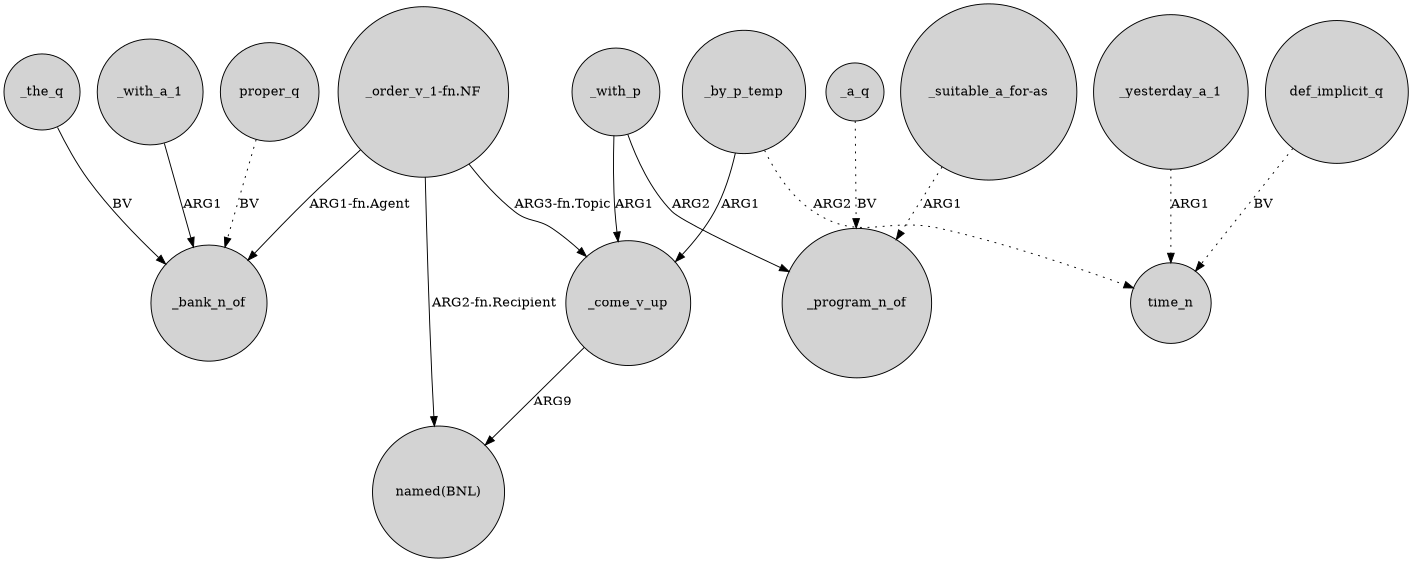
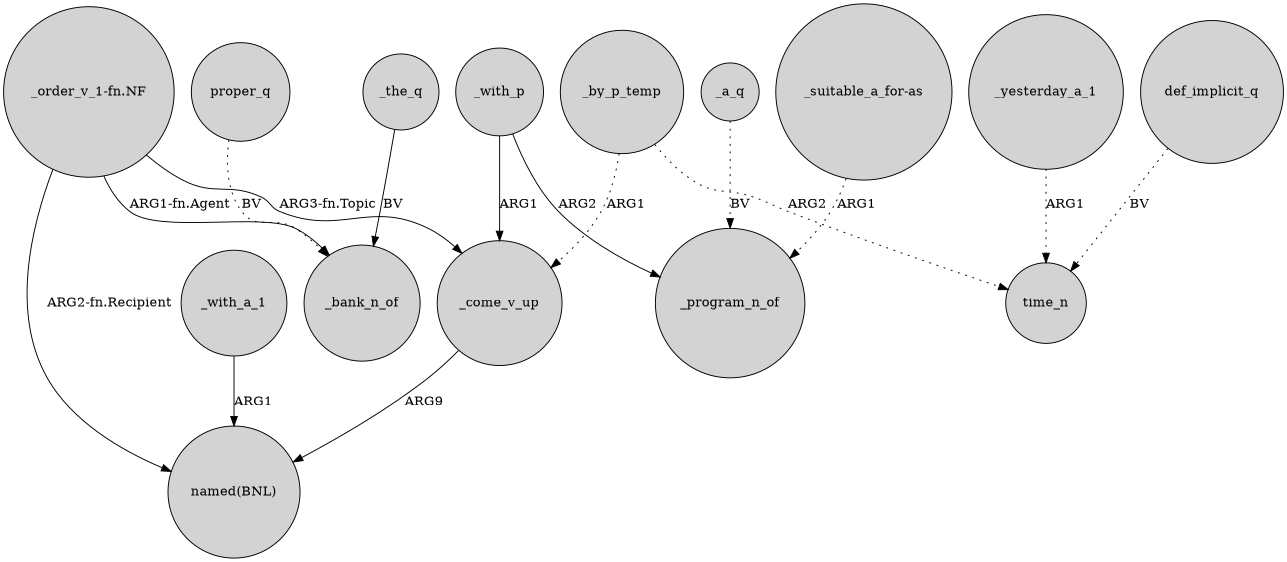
edge "_with_a_1" -> "_bank_n_of": now "_with_a_1" -> "named(BNL)"
edge "_by_p_temp" -> "_come_v_up": style solid -> dotted
